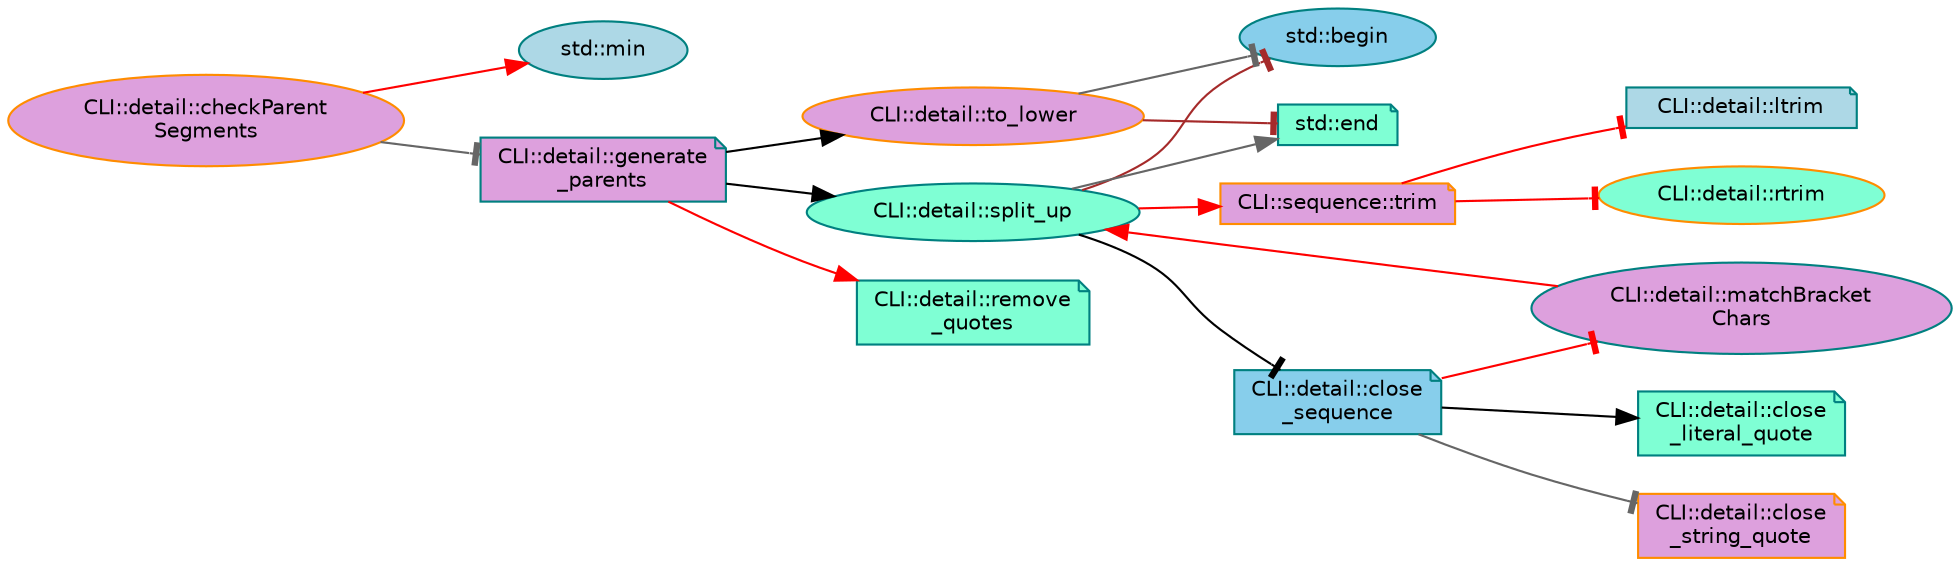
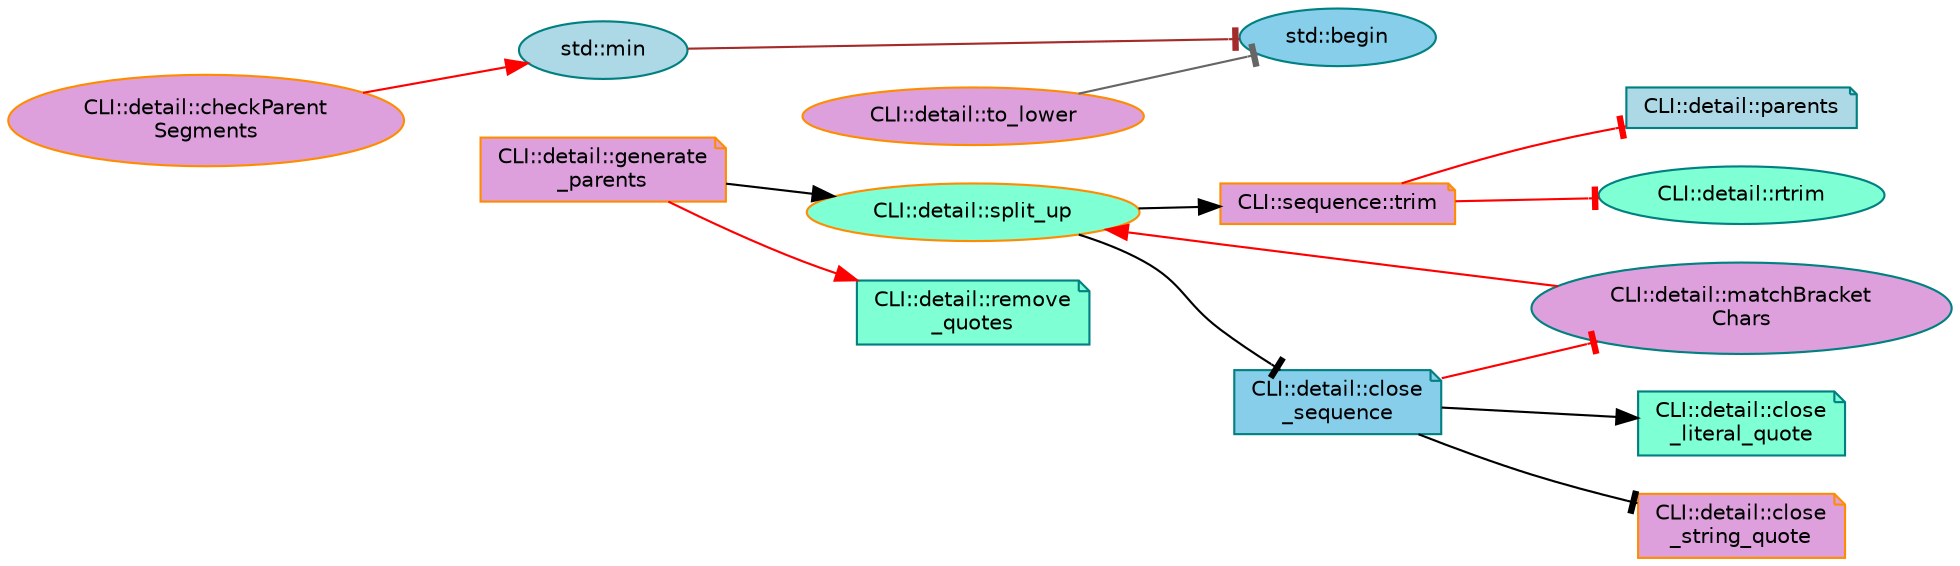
node "CLI::detail::ltrim": label "CLI::detail::ltrim" -> "CLI::detail::parents"
node "std::end": removed
edge "CLI::detail::split_up" -> "std::begin": now "std::min" -> "std::begin"
edge "CLI::detail::generate _parents" -> "CLI::detail::to_lower": removed
edge "CLI::detail::checkParent Segments" -> "CLI::detail::generate _parents": removed
node "CLI::detail::generate _parents": color teal -> darkorange
node "CLI::detail::rtrim": color darkorange -> teal
edge "CLI::detail::split_up" -> "CLI::sequence::trim": color red -> black
node "CLI::detail::split_up": color teal -> darkorange
edge "CLI::detail::close _sequence" -> "CLI::detail::close _string_quote": color gray40 -> black
